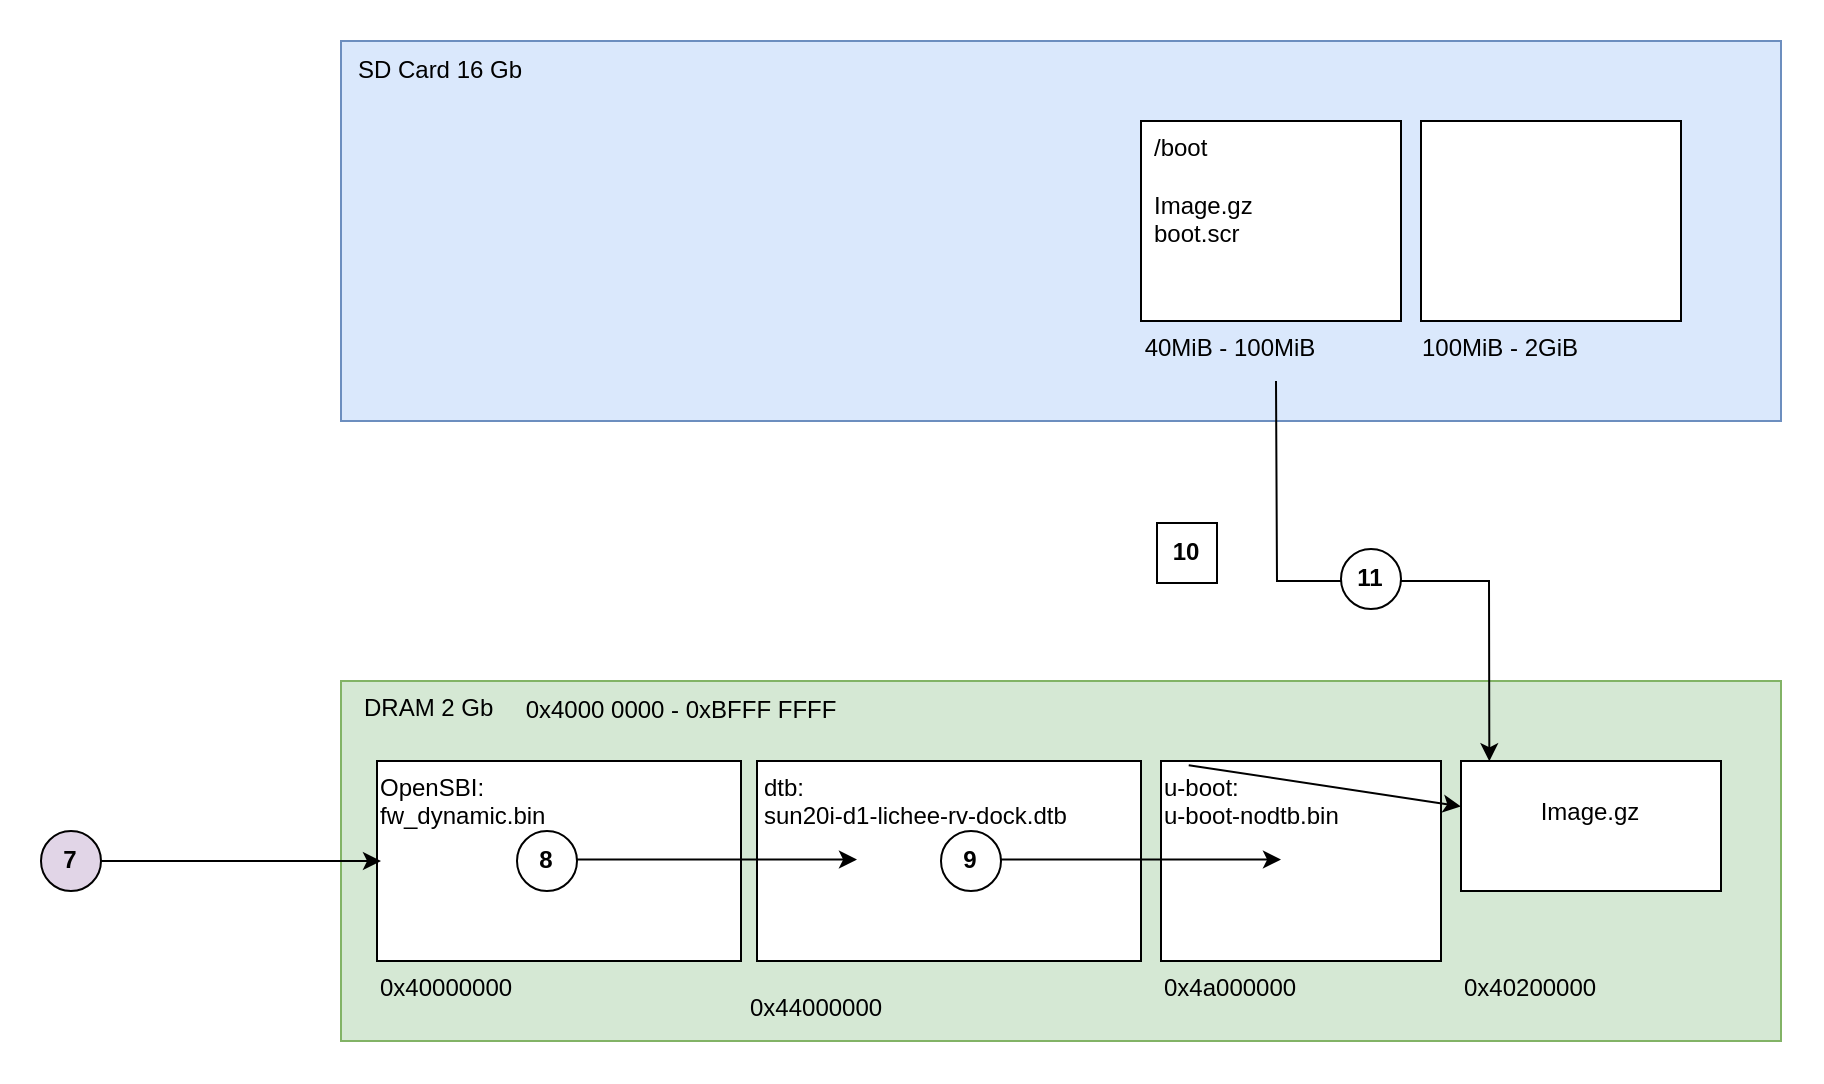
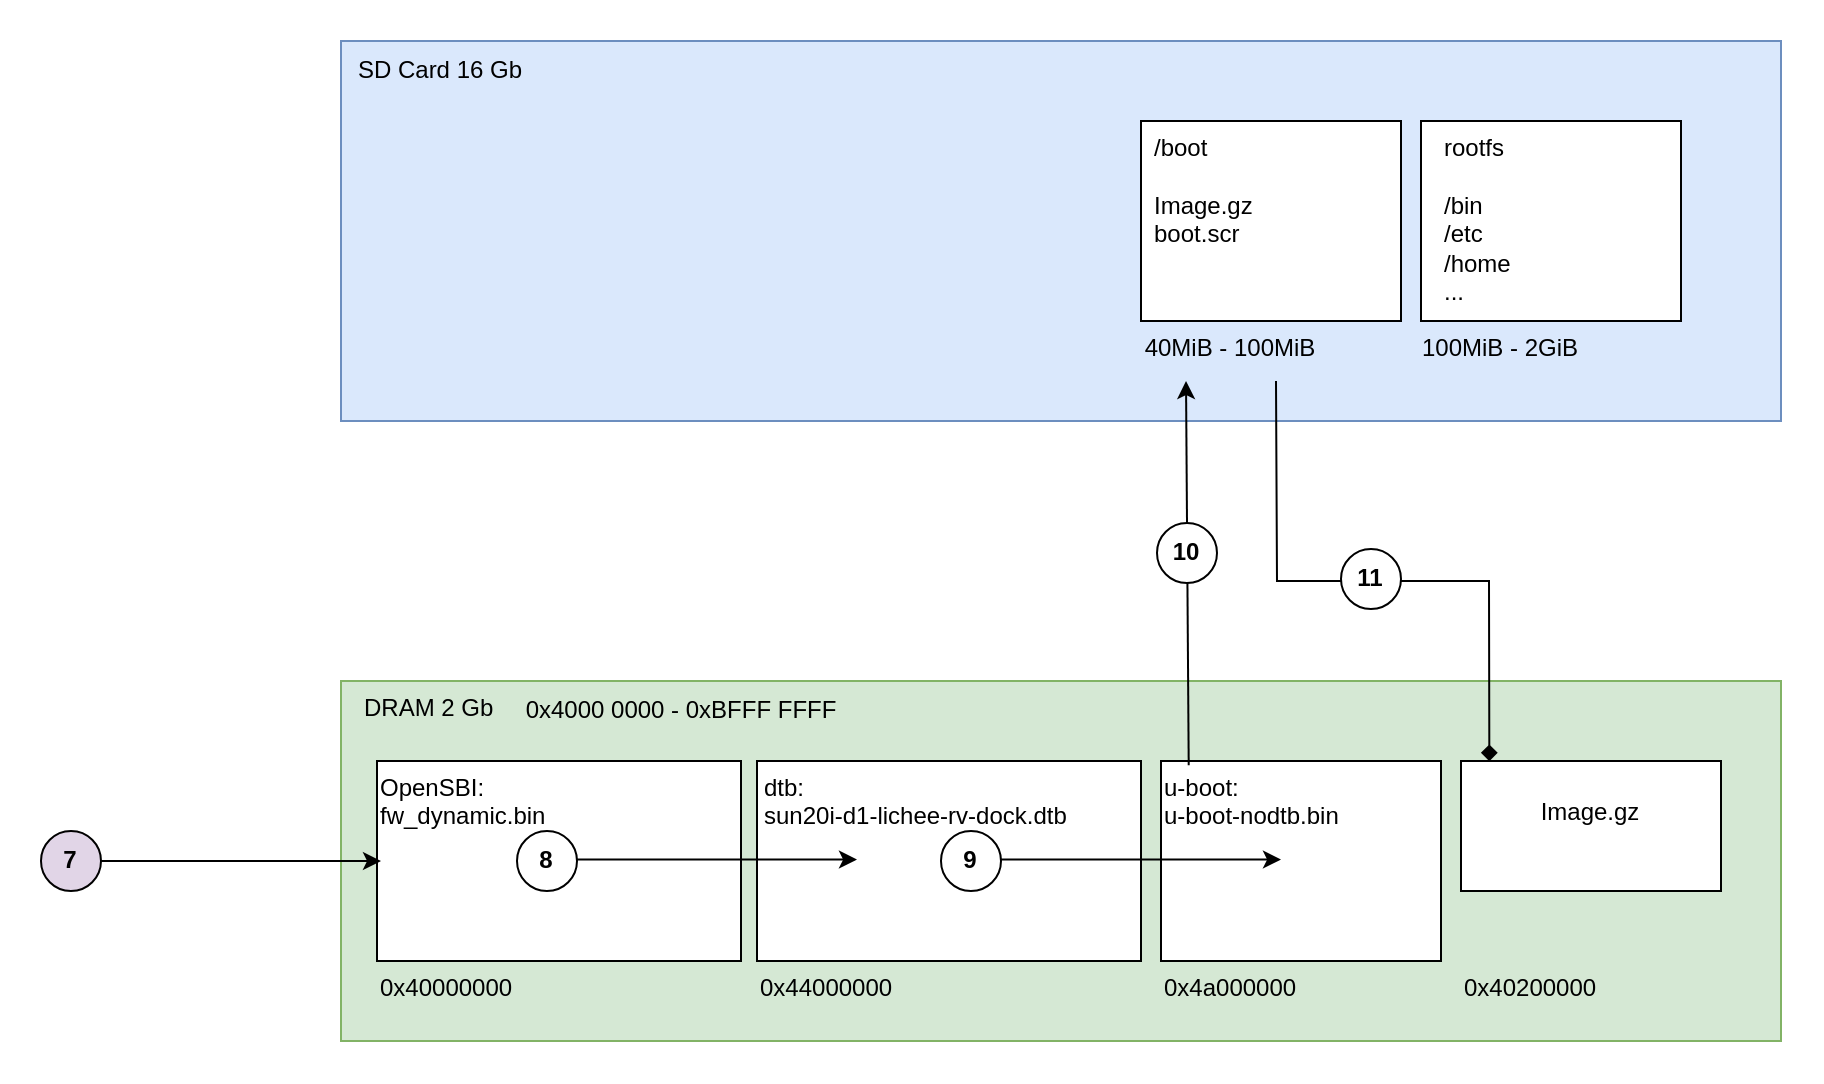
node "rootfs /bin /etc /home ...": added
node "10": shape rectangle -> ellipse
edge "40MiB - 100MiB" -> "Image.gz": arrowhead classic -> diamond
edge "u-boot: u-boot-nodtb.bin" -> "Image.gz": now "u-boot: u-boot-nodtb.bin" -> "40MiB - 100MiB"
node "0x44000000": moved (847, 1001) -> (857, 981)
